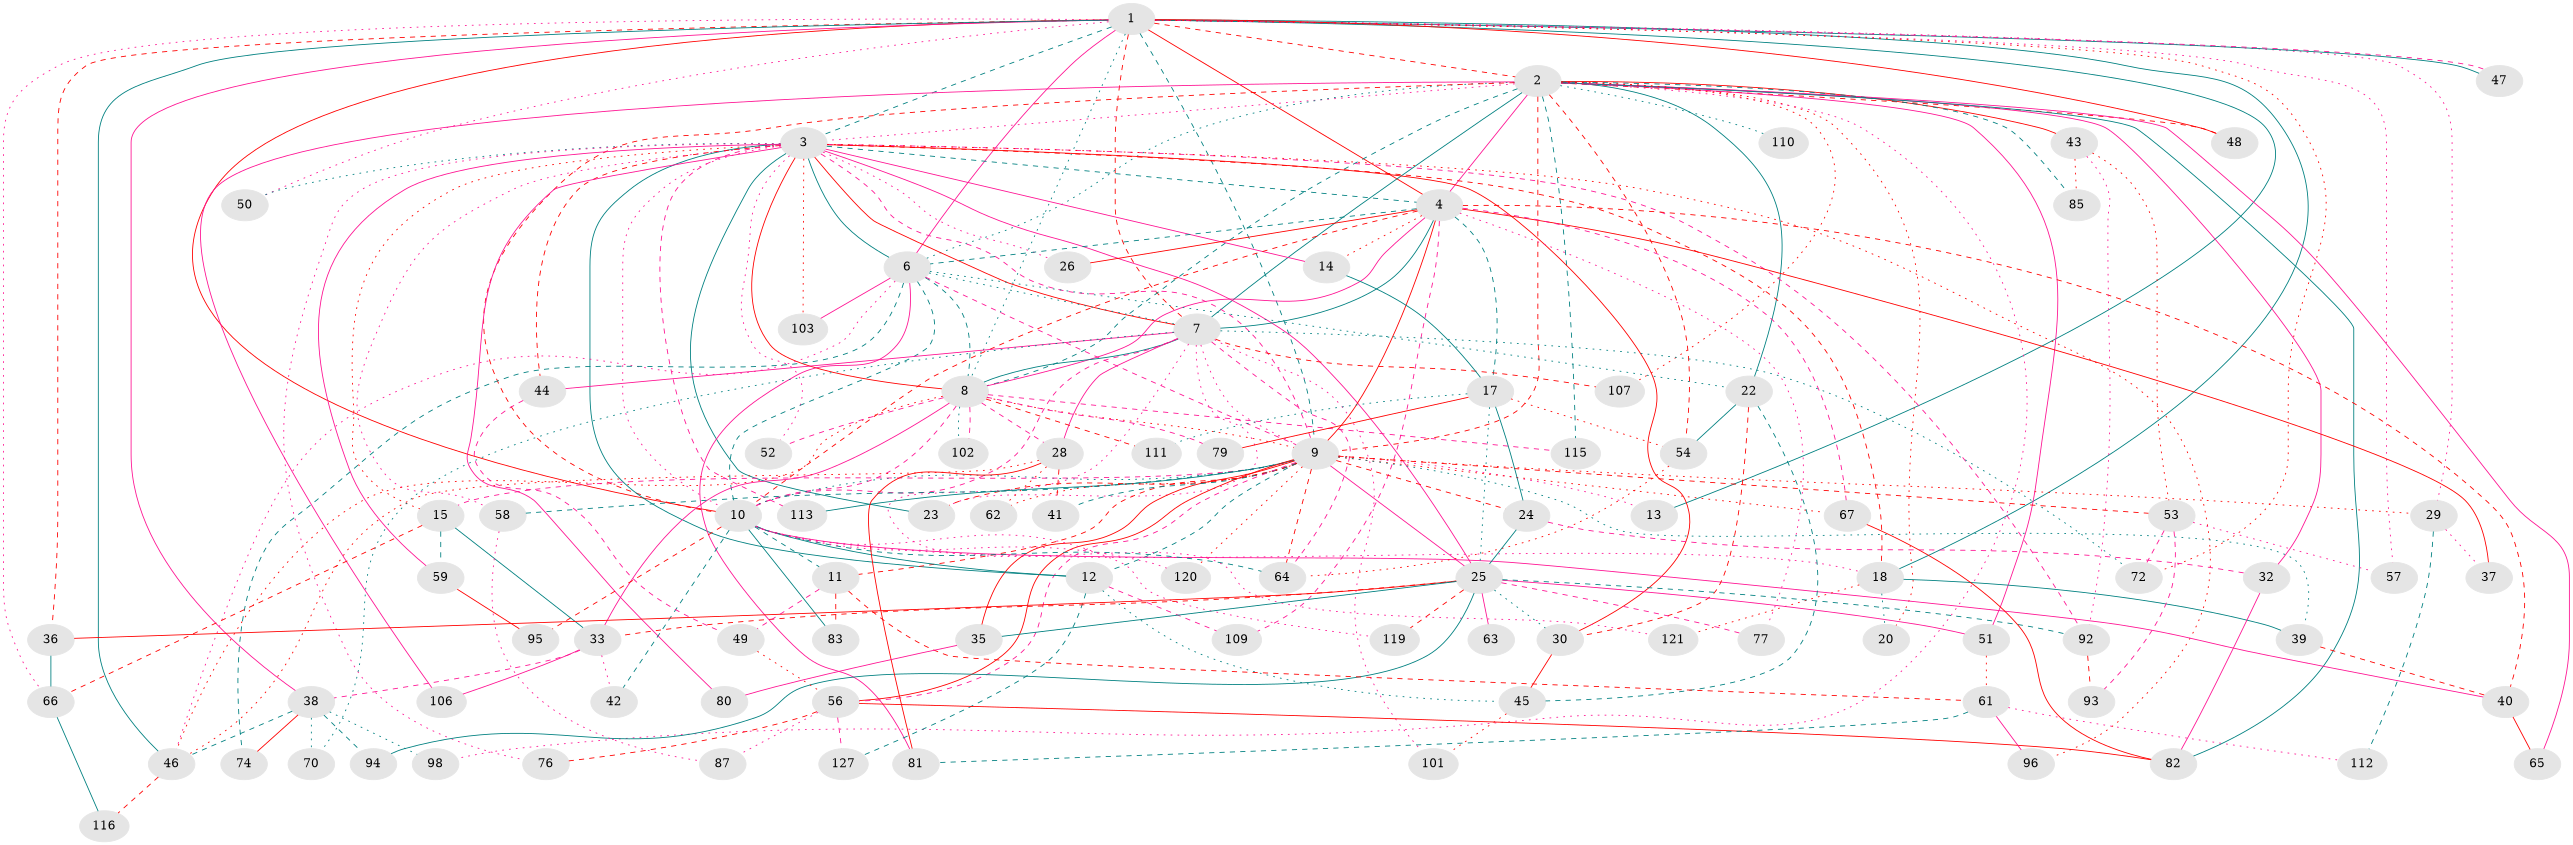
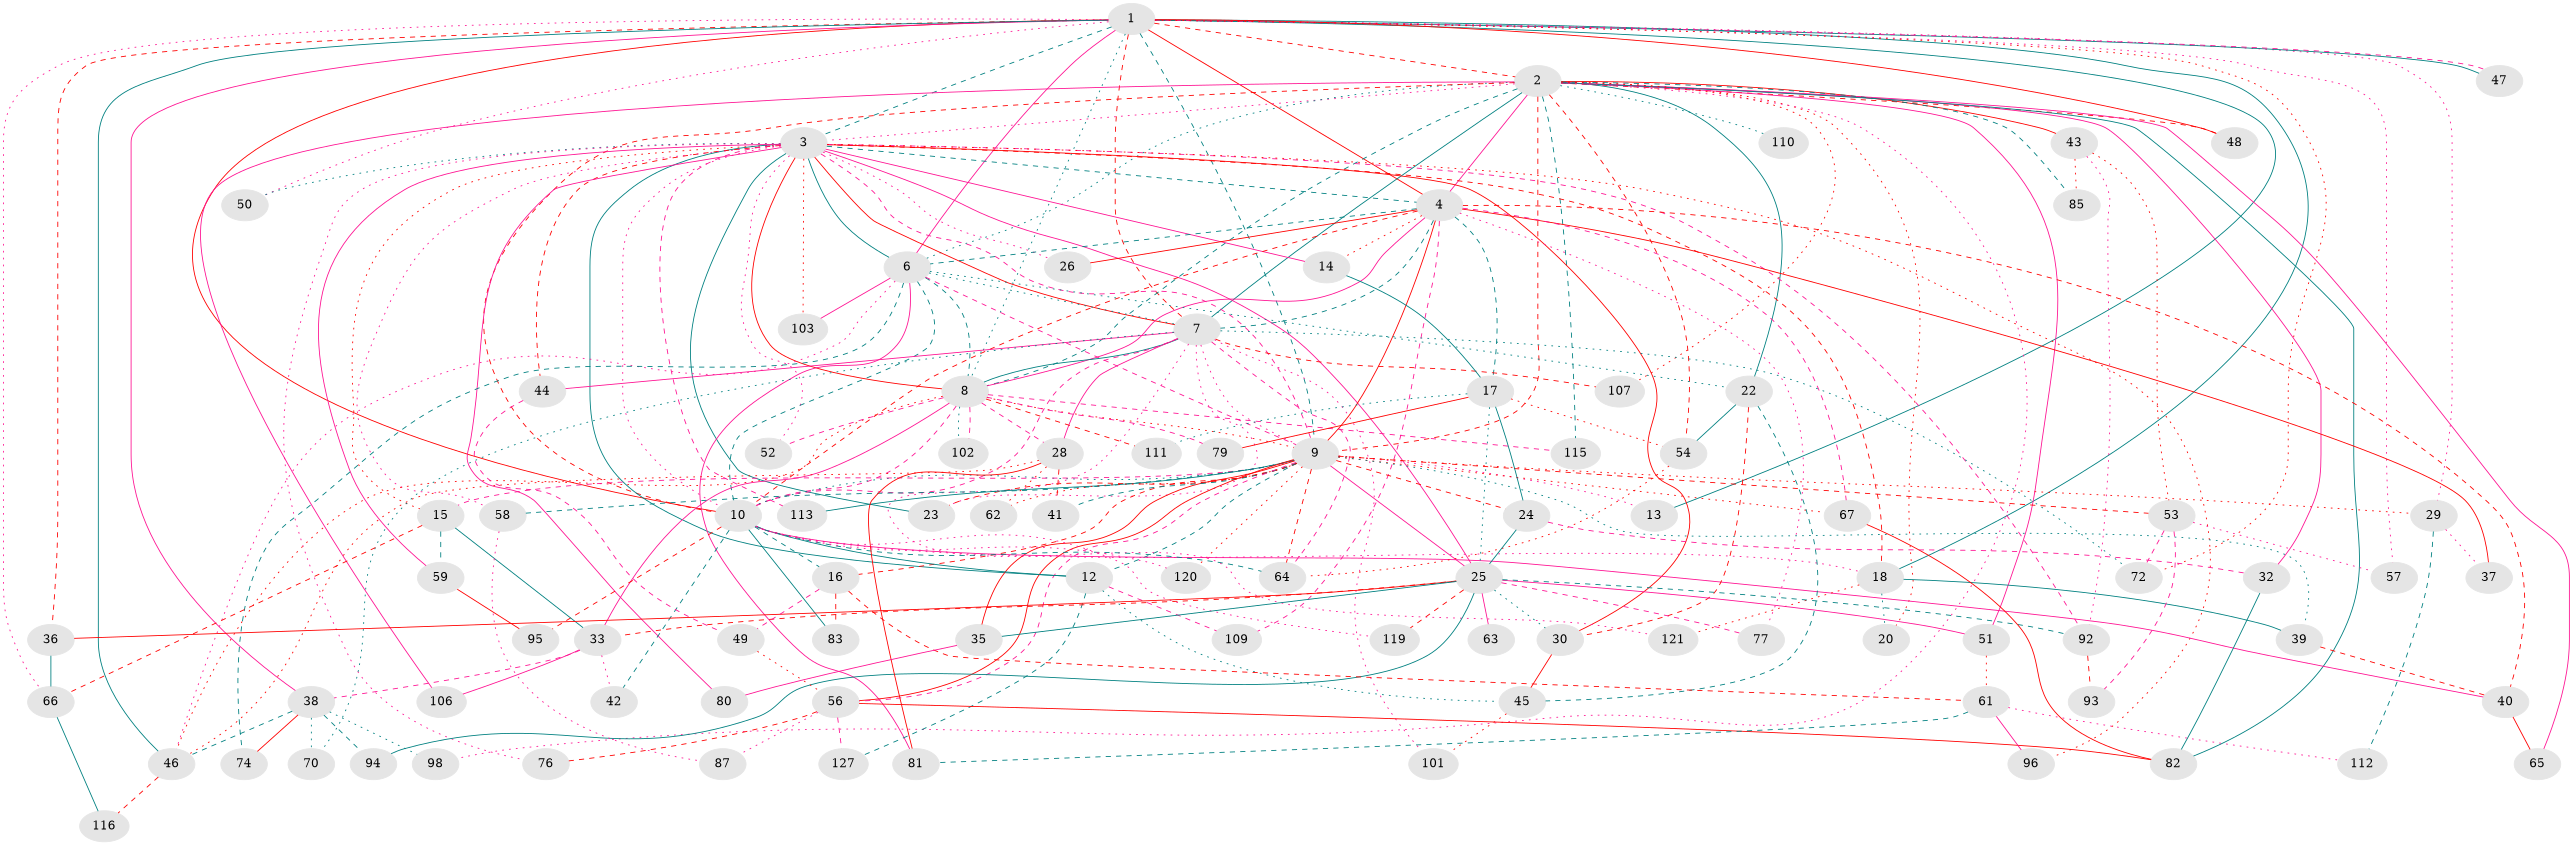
edge "4" -- "7": style solid -> dashed
node "11": label "11" -> "16"
edge "32" -- "82": color deeppink -> teal
